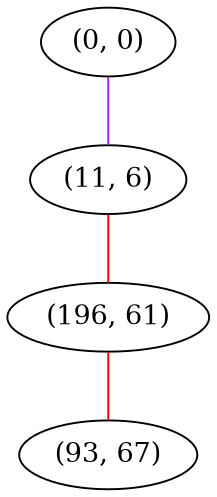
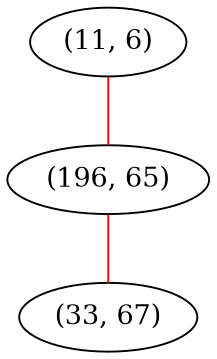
node "(0, 0)": removed
node "(196, 61)": label "(196, 61)" -> "(196, 65)"
node "(93, 67)": label "(93, 67)" -> "(33, 67)"
